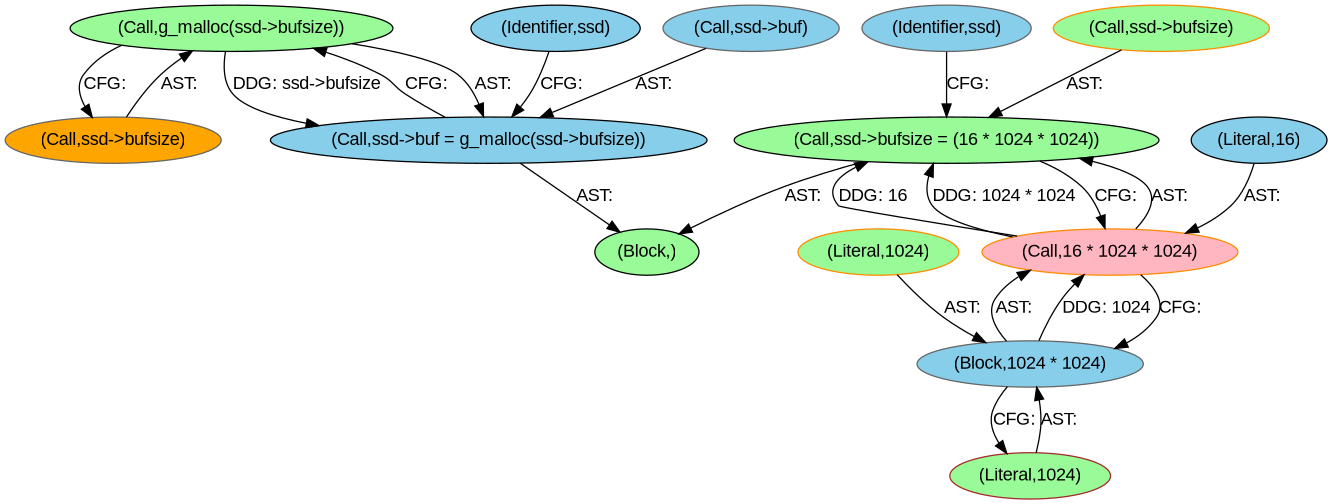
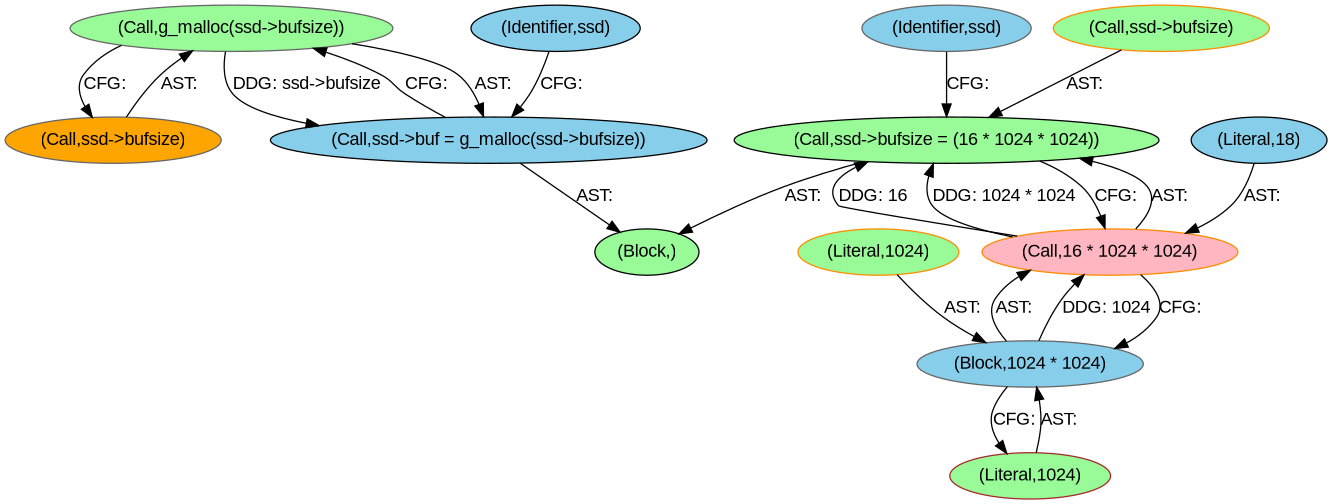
node "(Call,g_malloc(ssd->bufsize))": color black -> gray40
node "(Call,ssd->buf)": removed
node "(Literal,16)": label "(Literal,16)" -> "(Literal,18)"
